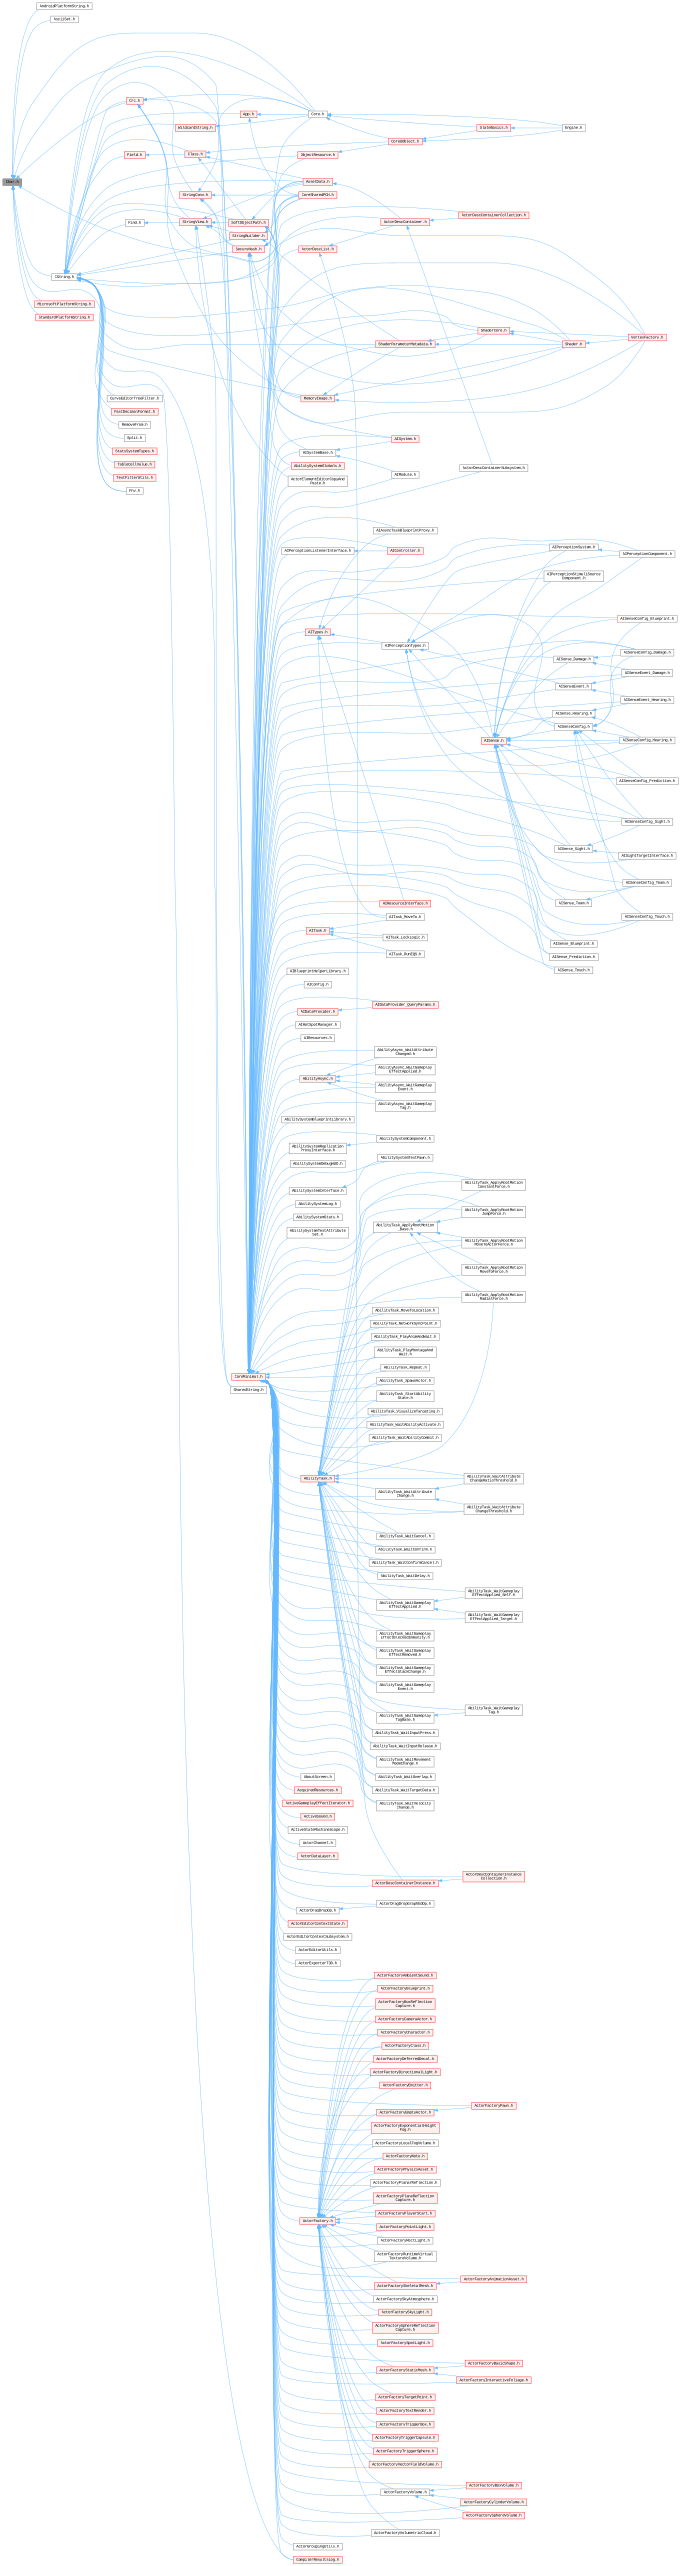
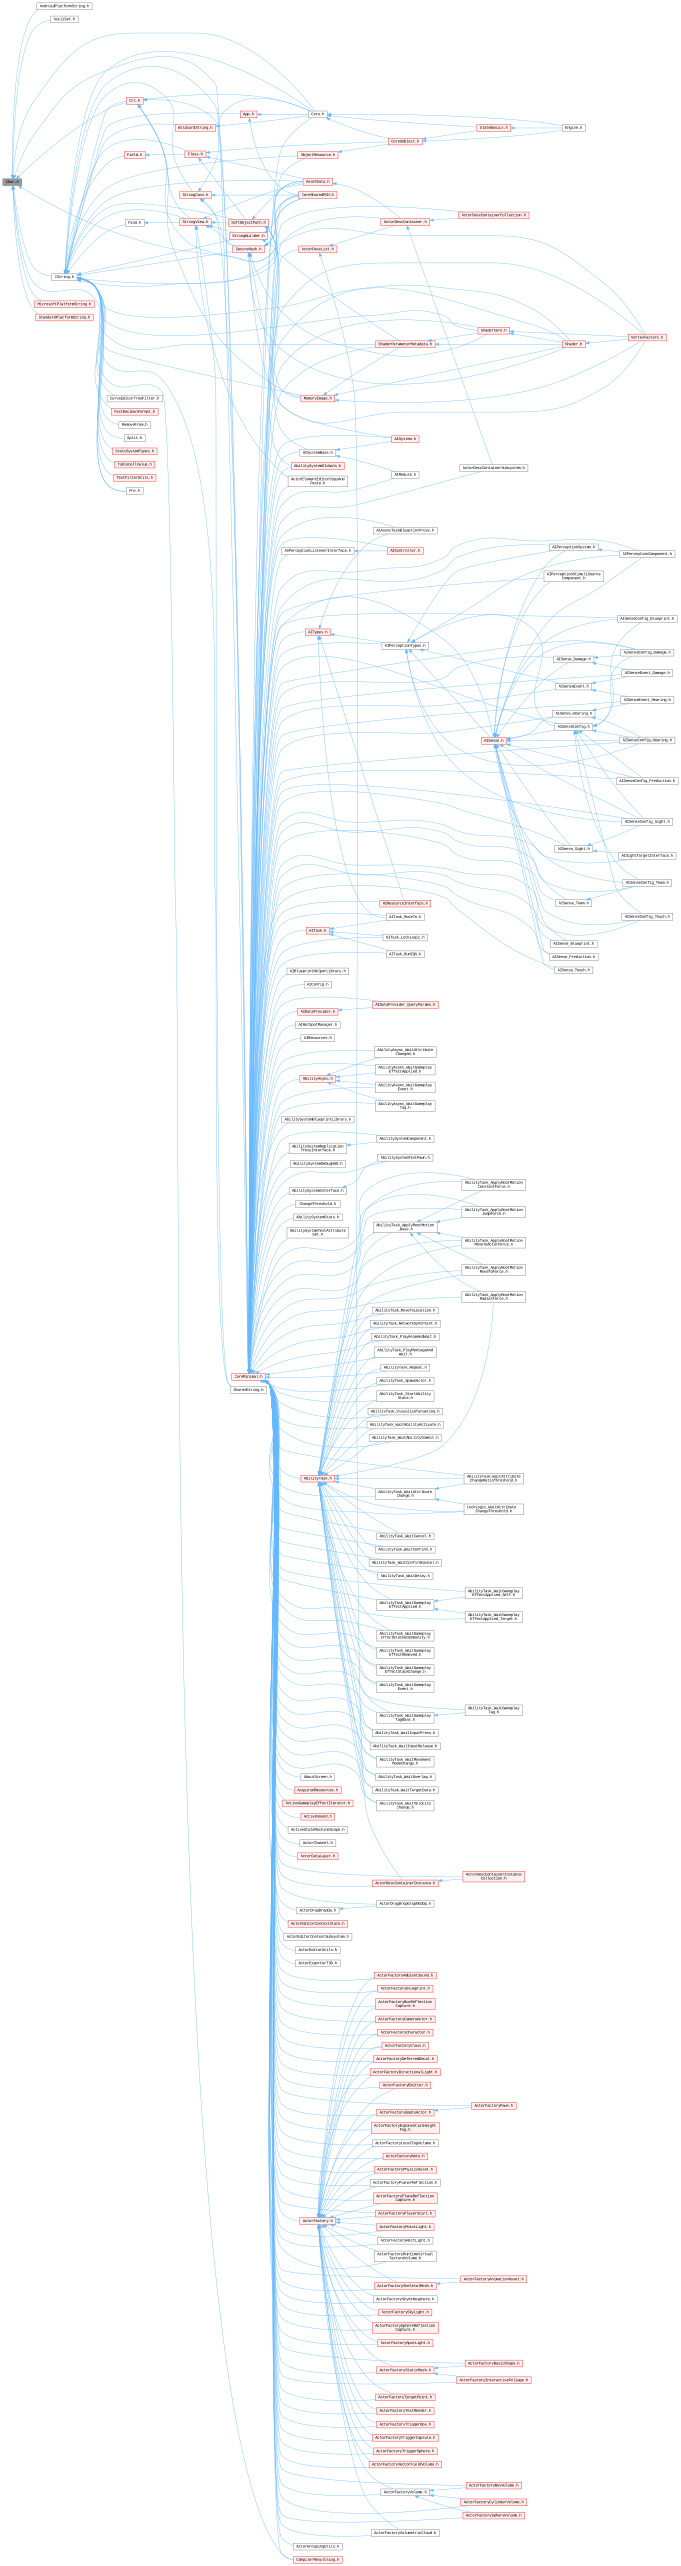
edge "AIController.h" -> "AITypes.h": removed
node "AbilityAsync.h": color grey40 -> red
node "AbilitySystemLog.h": label "AbilitySystemLog.h" -> "ChangeThreshold.h"
edge "AbilityTask_ApplyRootMotion MoveToForce.h" -> "CoreMinimal.h": added
node "AbilityTask_WaitAttribute ChangeThreshold.h": label "AbilityTask_WaitAttribute ChangeThreshold.h" -> "LockLogic_WaitAttribute ChangeThreshold.h"
edge "ActorFactorySpotLight.h" -> "ActorFactory.h": added
